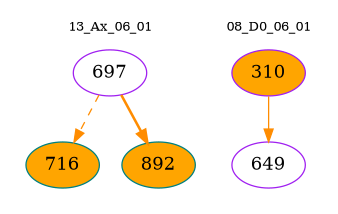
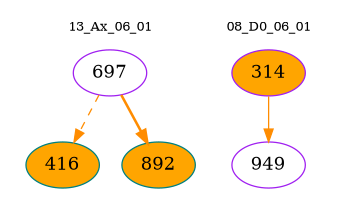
node "310": label "310" -> "314"
node "716": label "716" -> "416"
node "649": label "649" -> "949"
